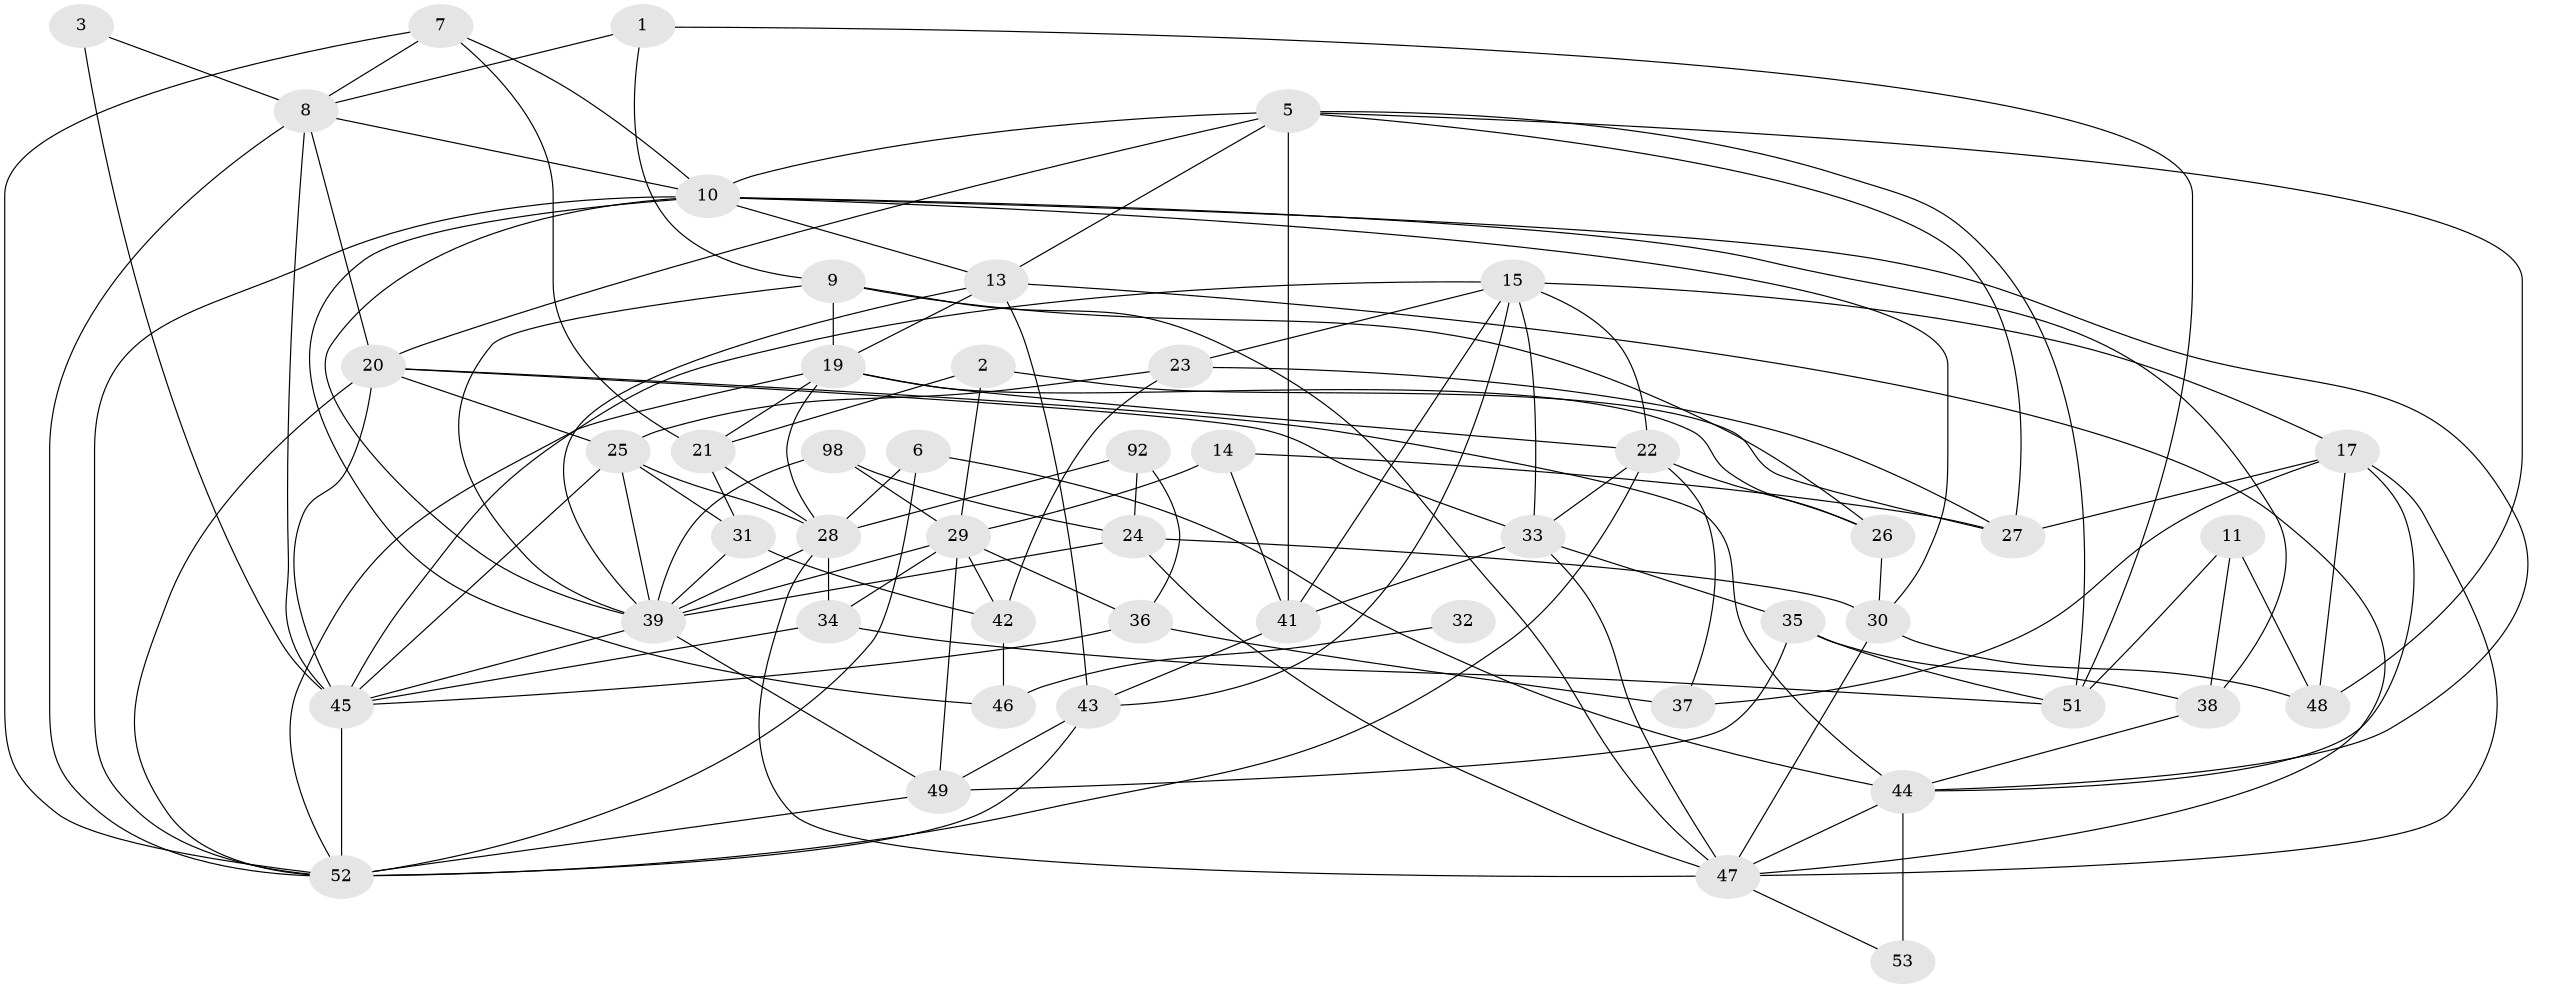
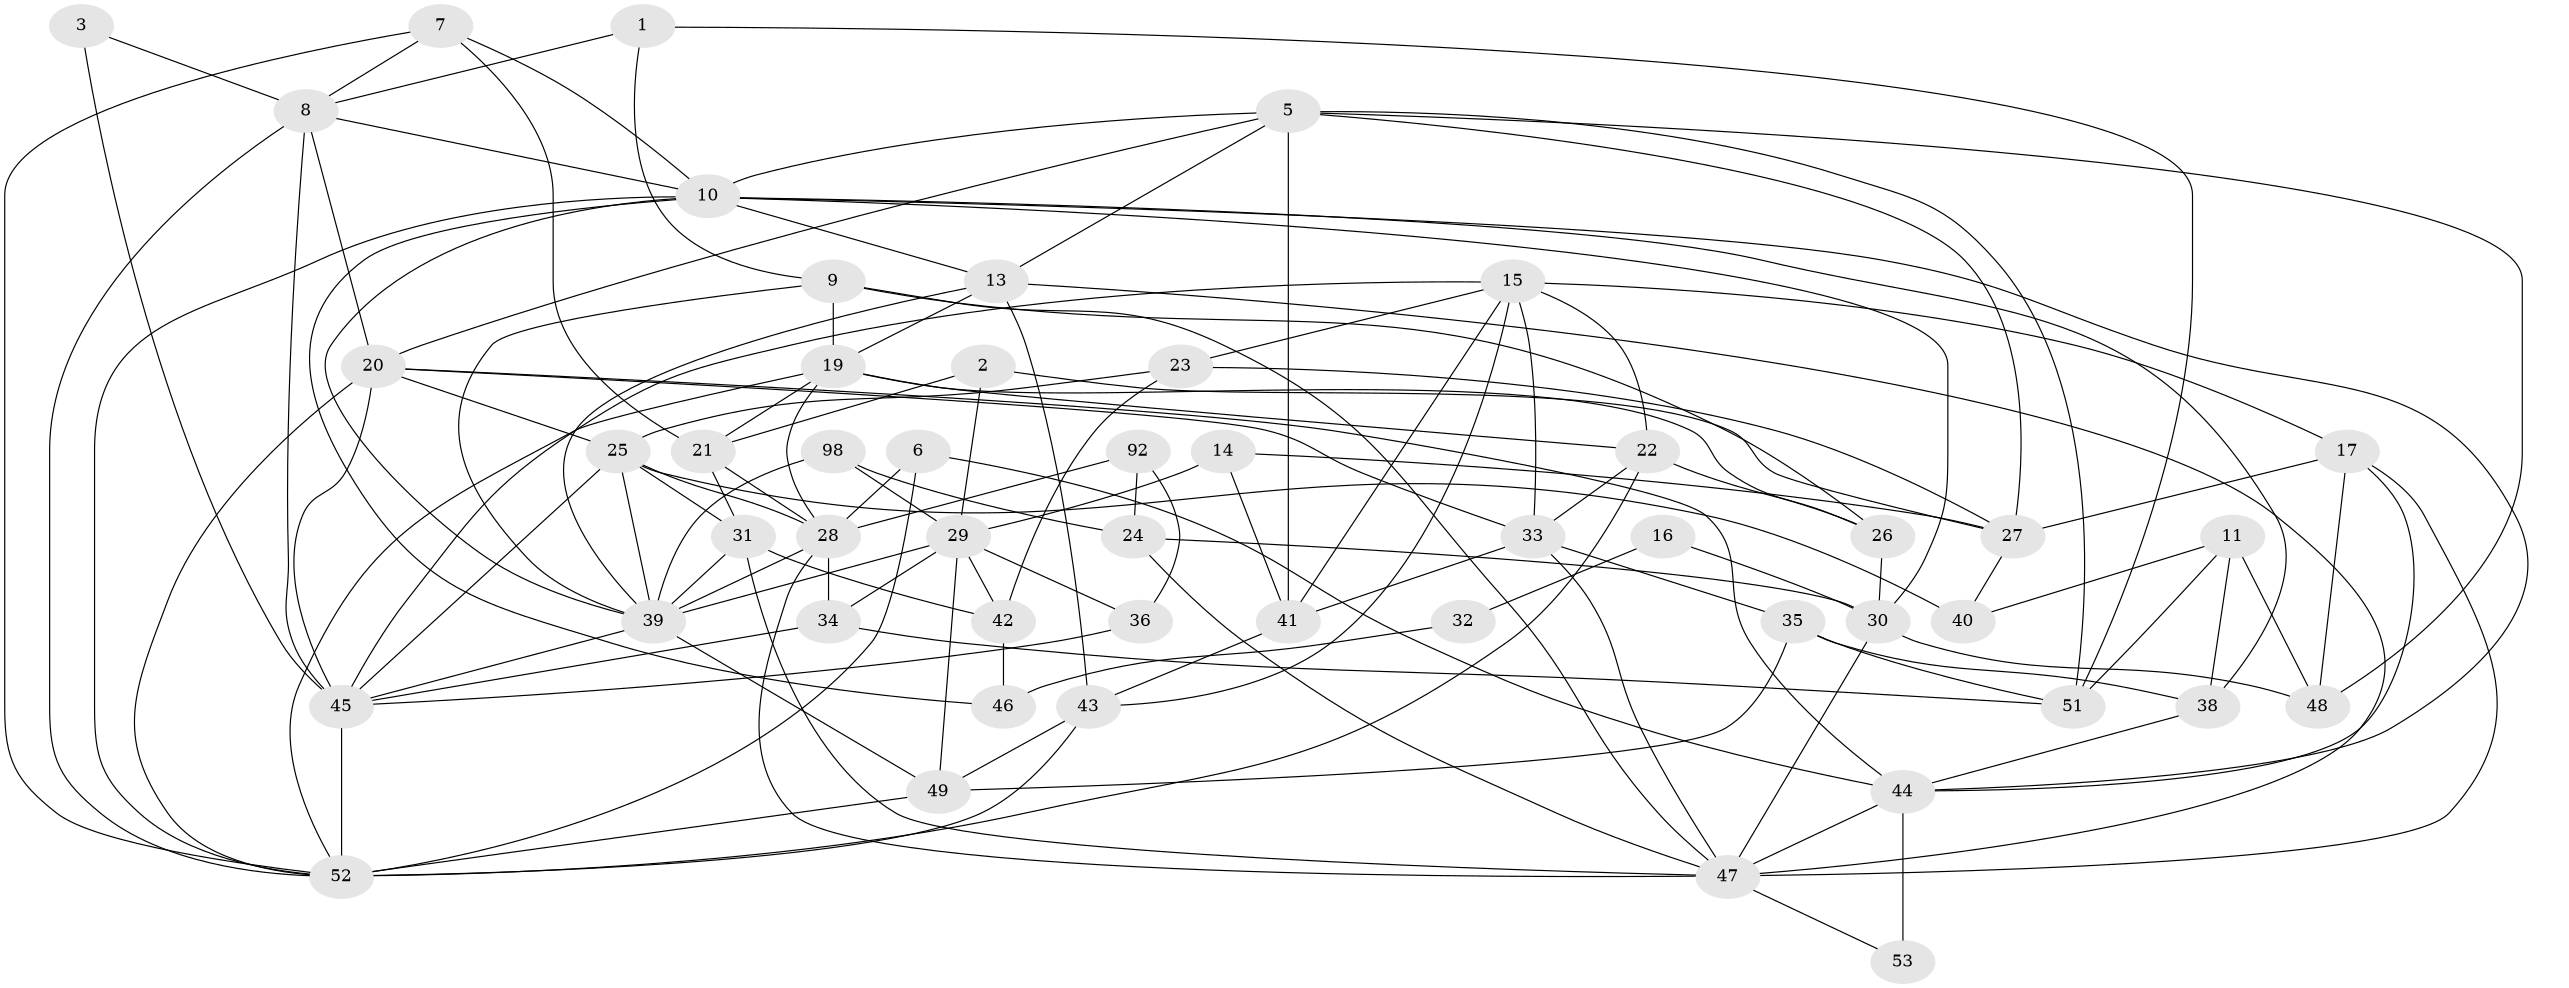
node "16": added
edge "24" -- "39": removed
node "40": added
node "37": removed
edge "31" -- "47": added
